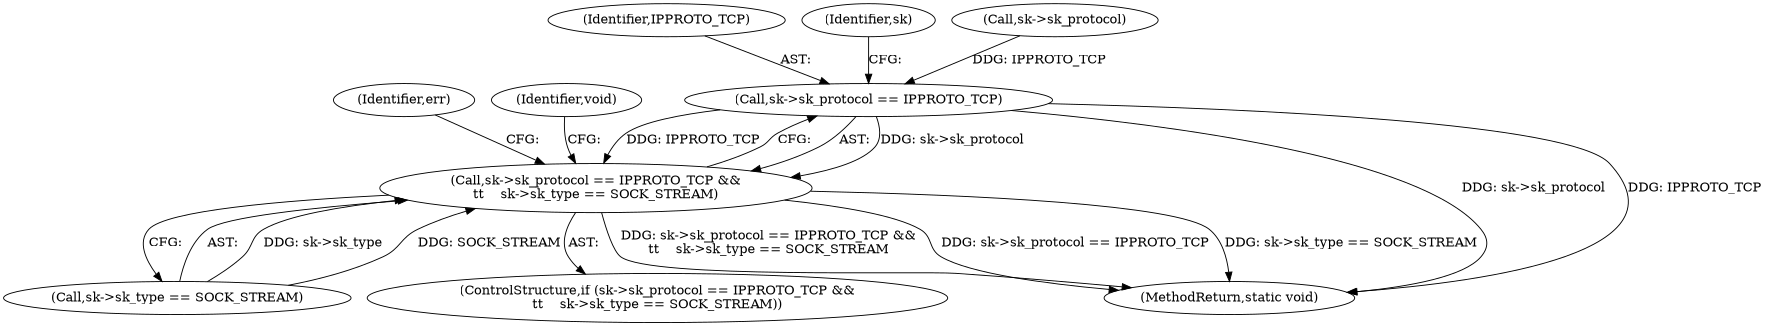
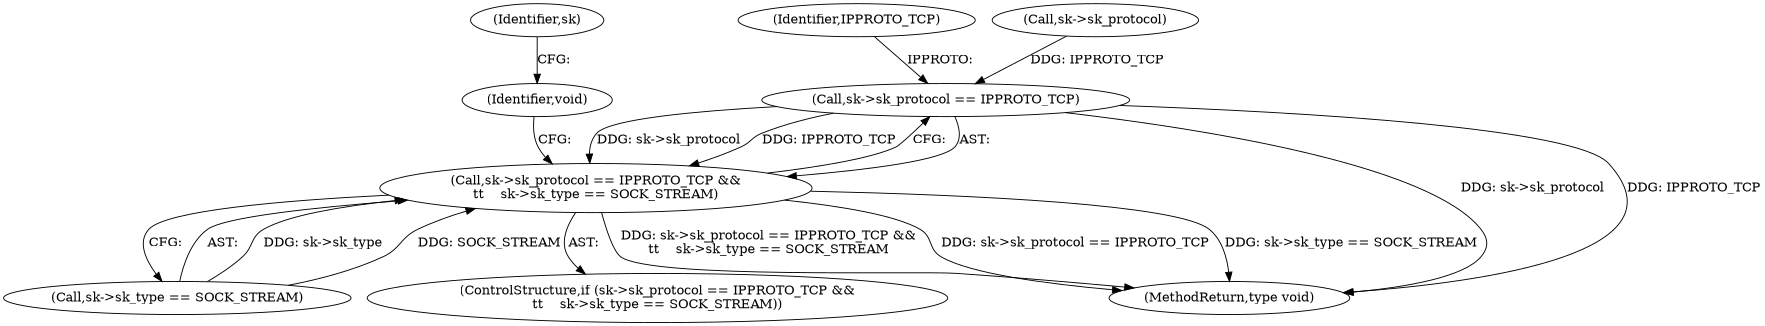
edge "(Identifier,sk)" -> "(Call,sk->sk_protocol == IPPROTO_TCP)": now "(Identifier,sk)" -> "(Identifier,void)"
edge "(Identifier,IPPROTO_TCP)" -> "(Call,sk->sk_protocol == IPPROTO_TCP)": label "AST: " -> "IPPROTO: "
node "(Identifier,err)": removed
node "(MethodReturn,static void)": label "(MethodReturn,static void)" -> "(MethodReturn,type void)"
